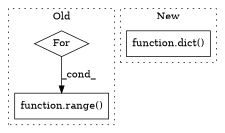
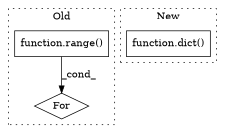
edge "For" -> "function.range()": reversed
